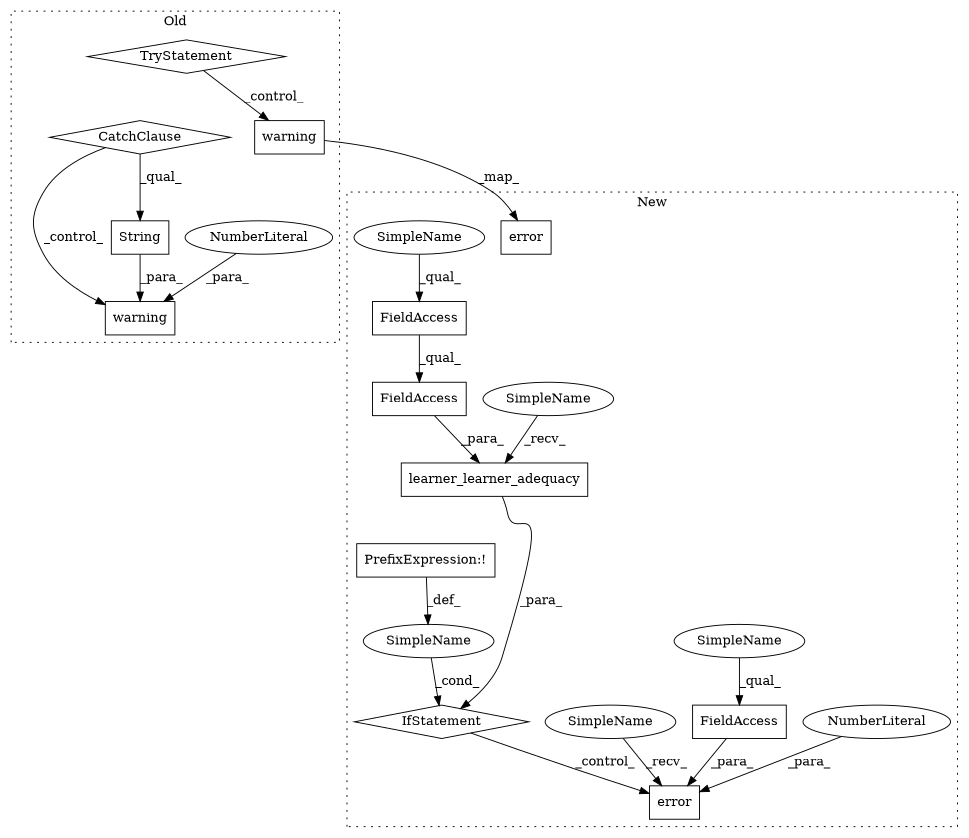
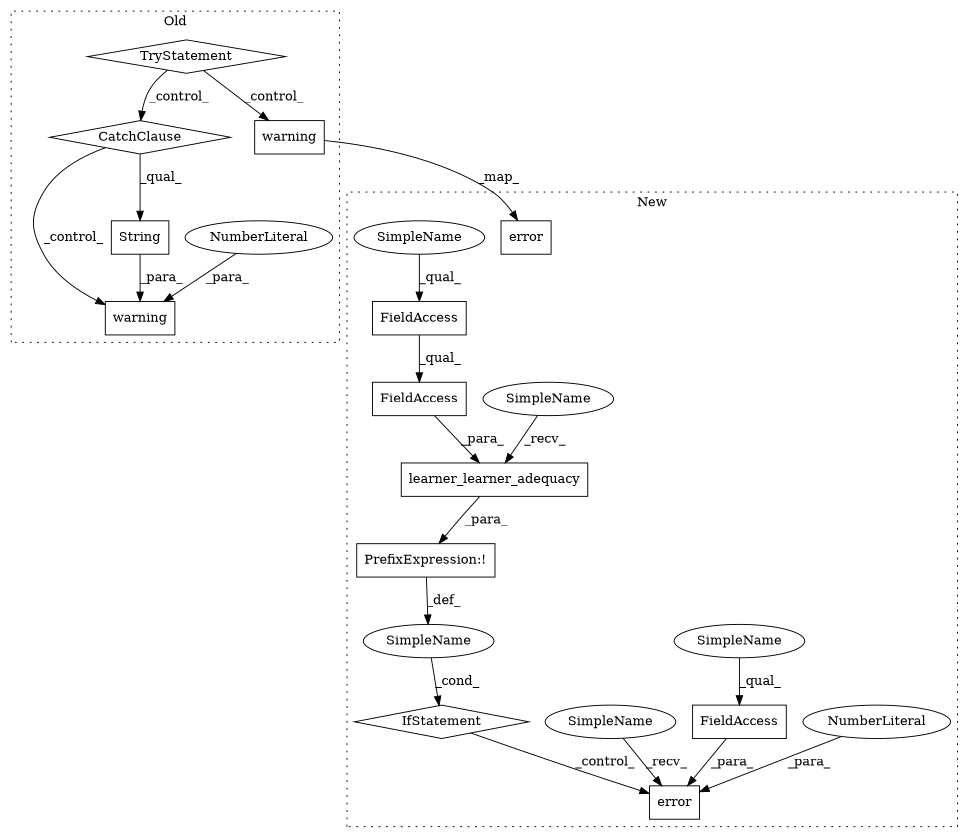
edge "TryStatement" -> "CatchClause": added, label "_control_"
edge "learner_learner_adequacy" -> "IfStatement": now "learner_learner_adequacy" -> "PrefixExpression:!"
